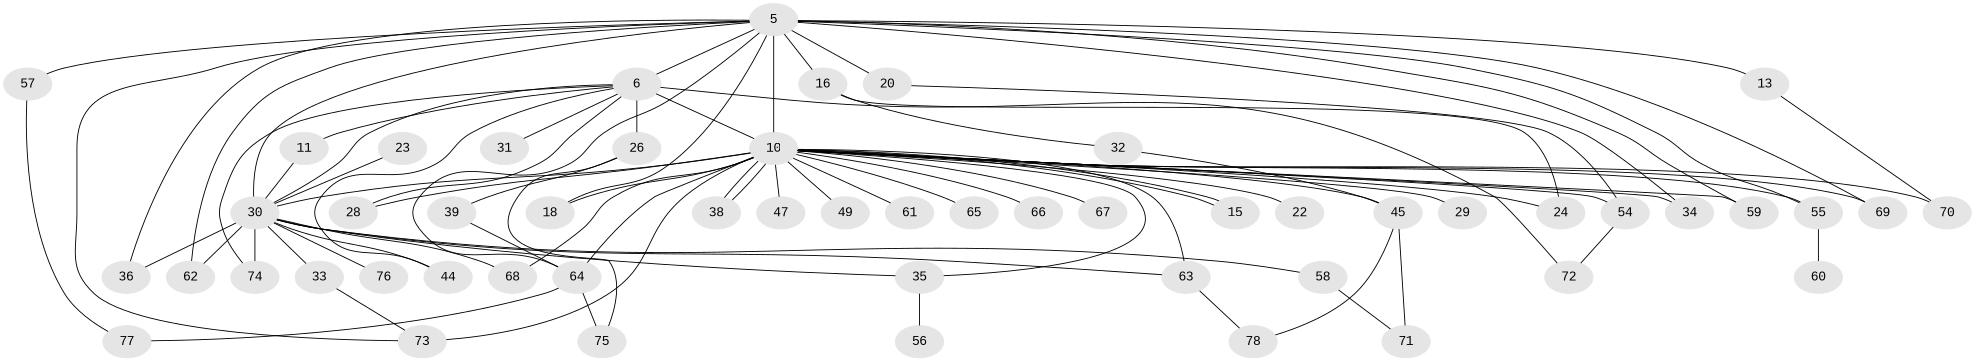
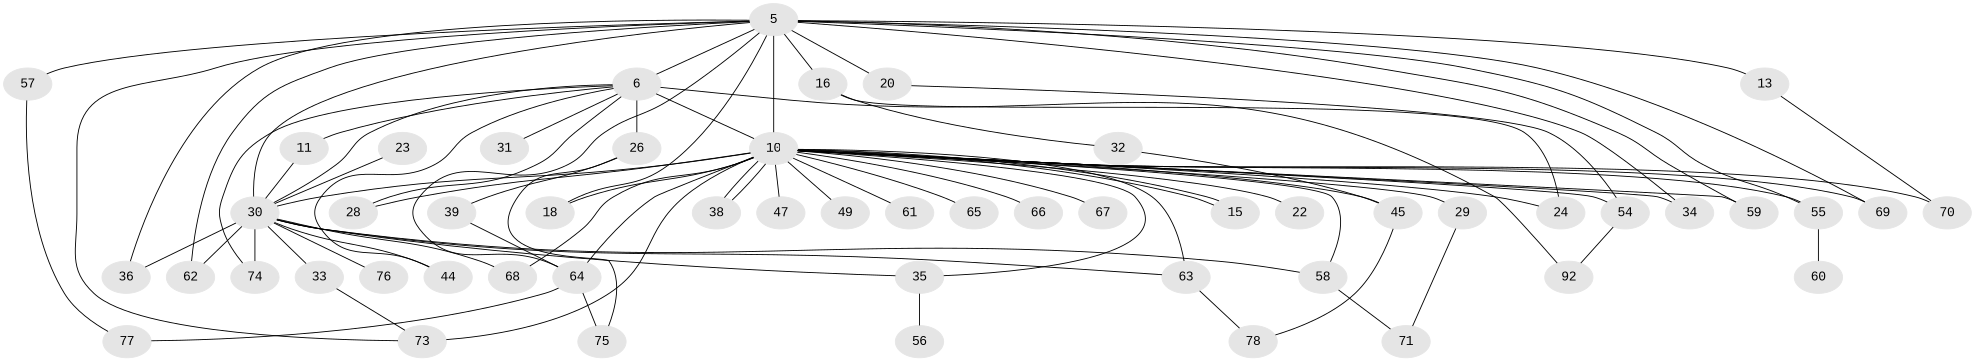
edge "10" -- "58": added
edge "45" -- "71": now "29" -- "71"
node "72": label "72" -> "92"
